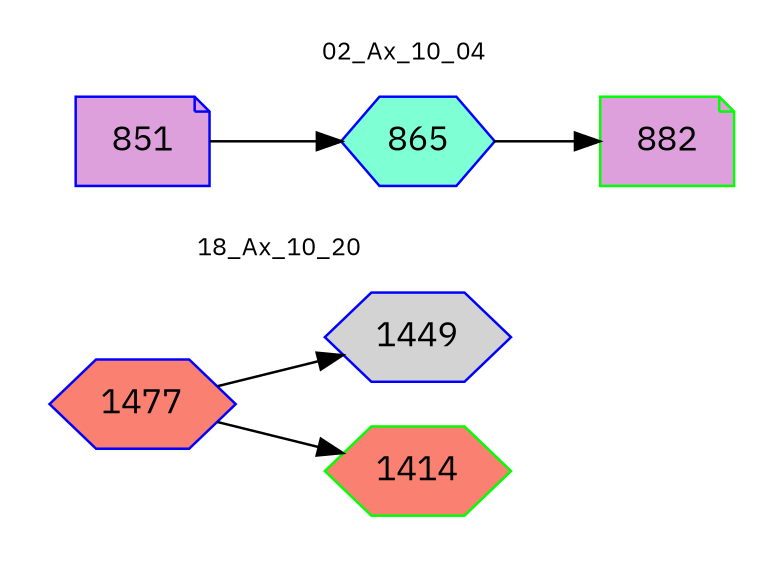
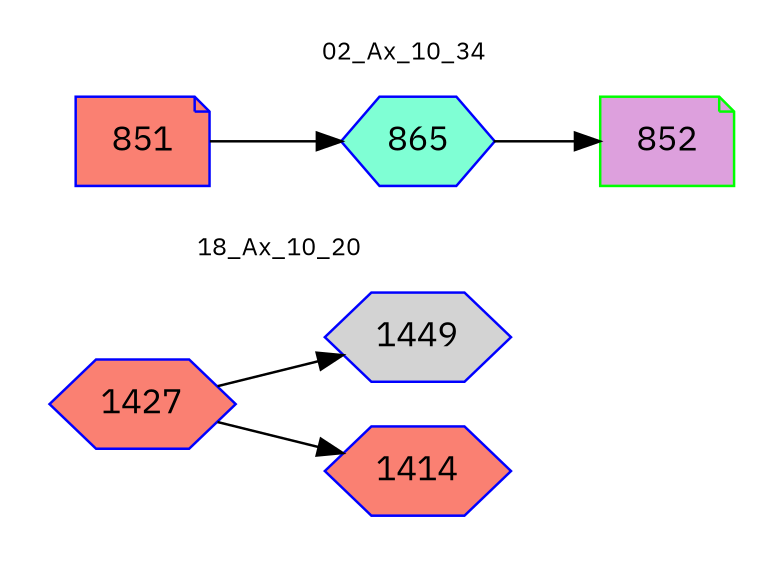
cluster "02_Ax_10_04": label "02_Ax_10_04" -> "02_Ax_10_34"
node "851": fillcolor plum -> salmon
node "882": label "882" -> "852"
node "1477": label "1477" -> "1427"
node "1414": color green -> blue
